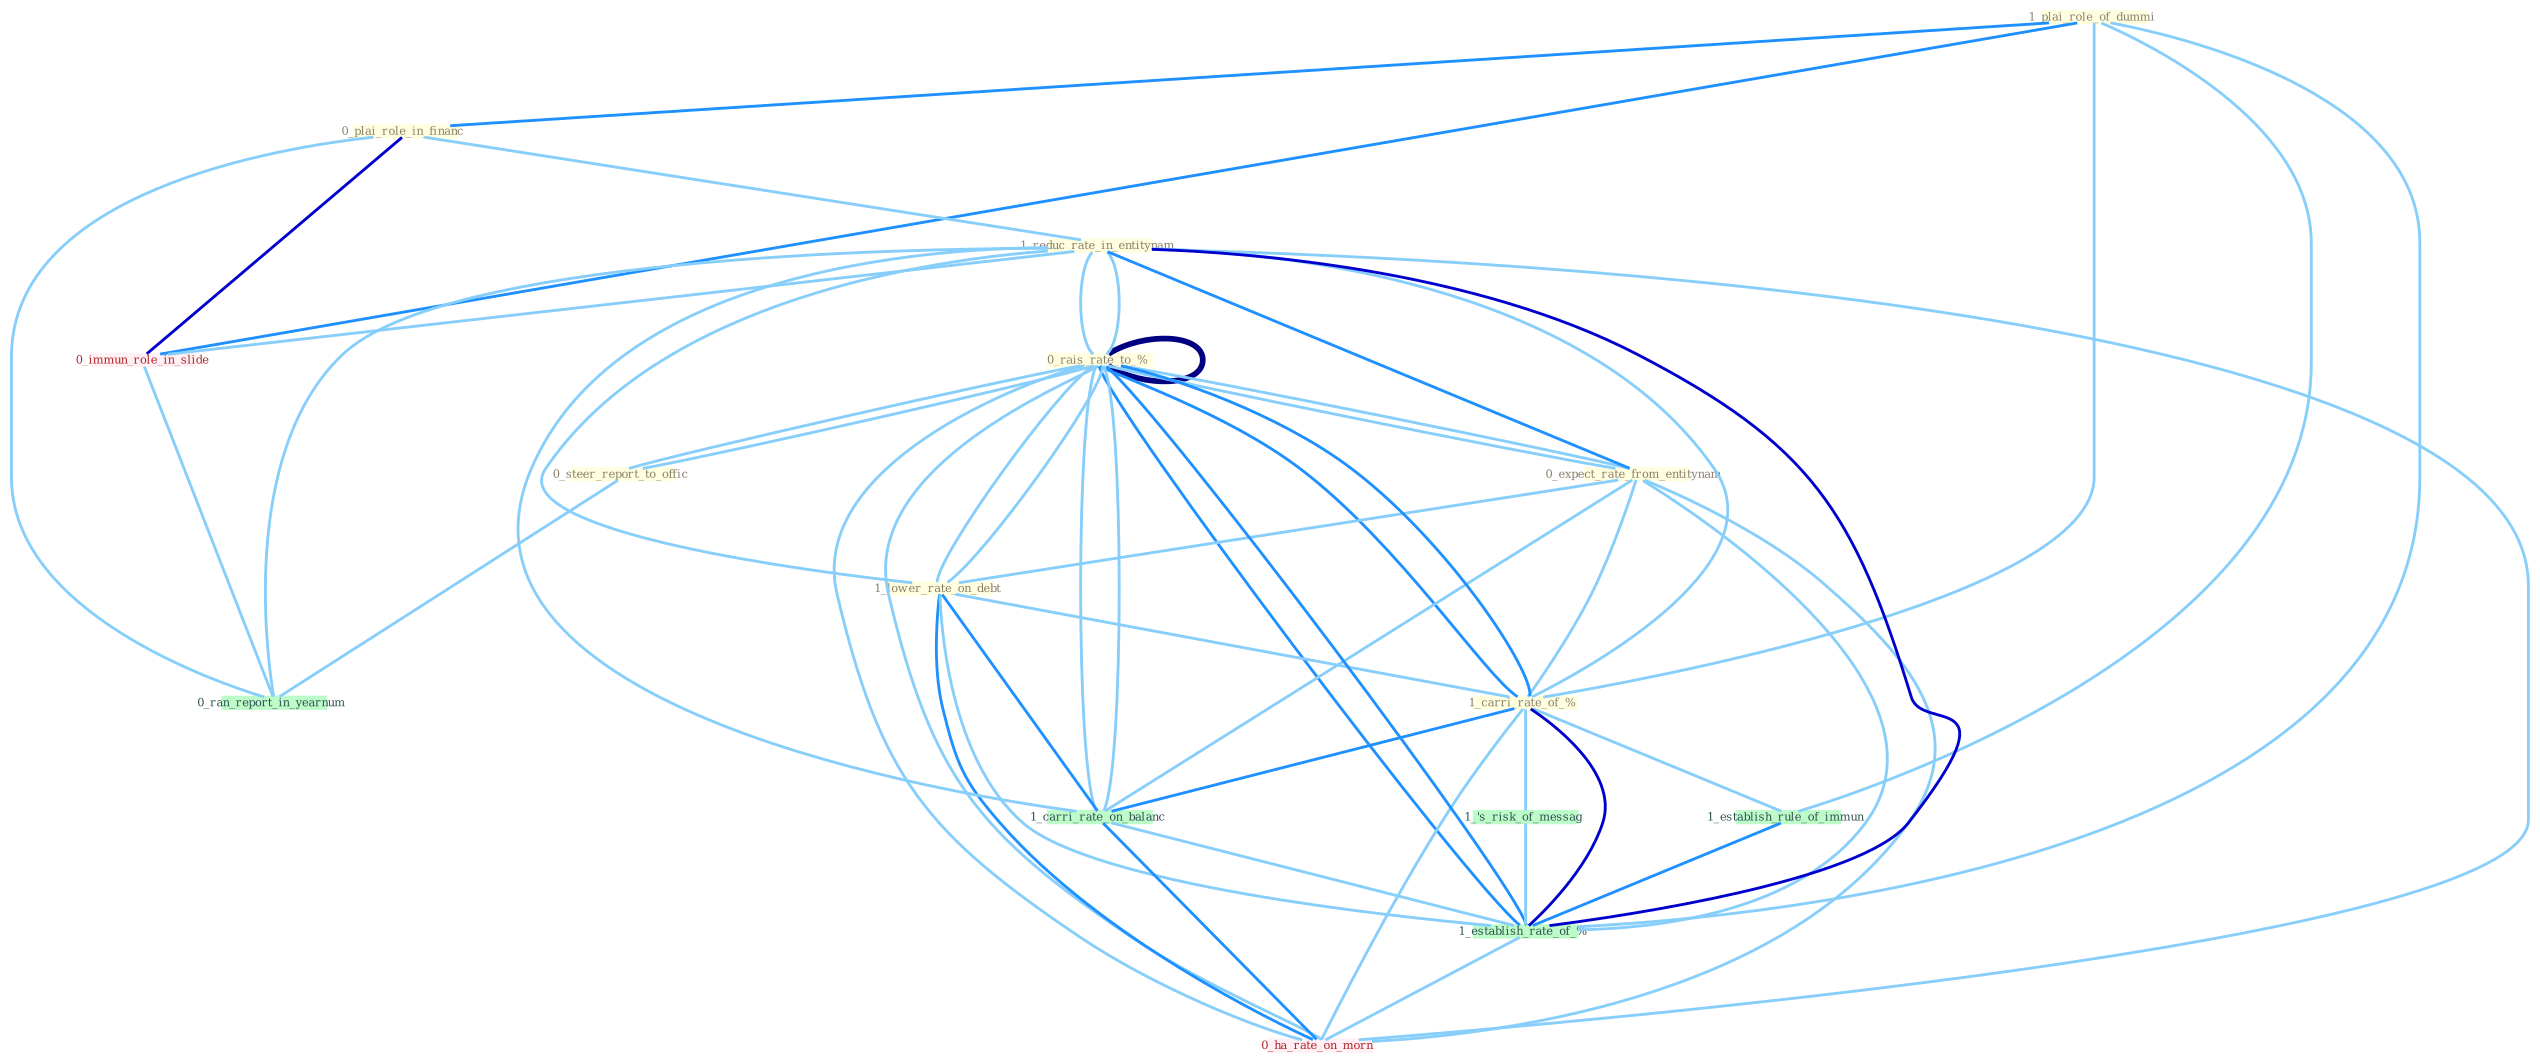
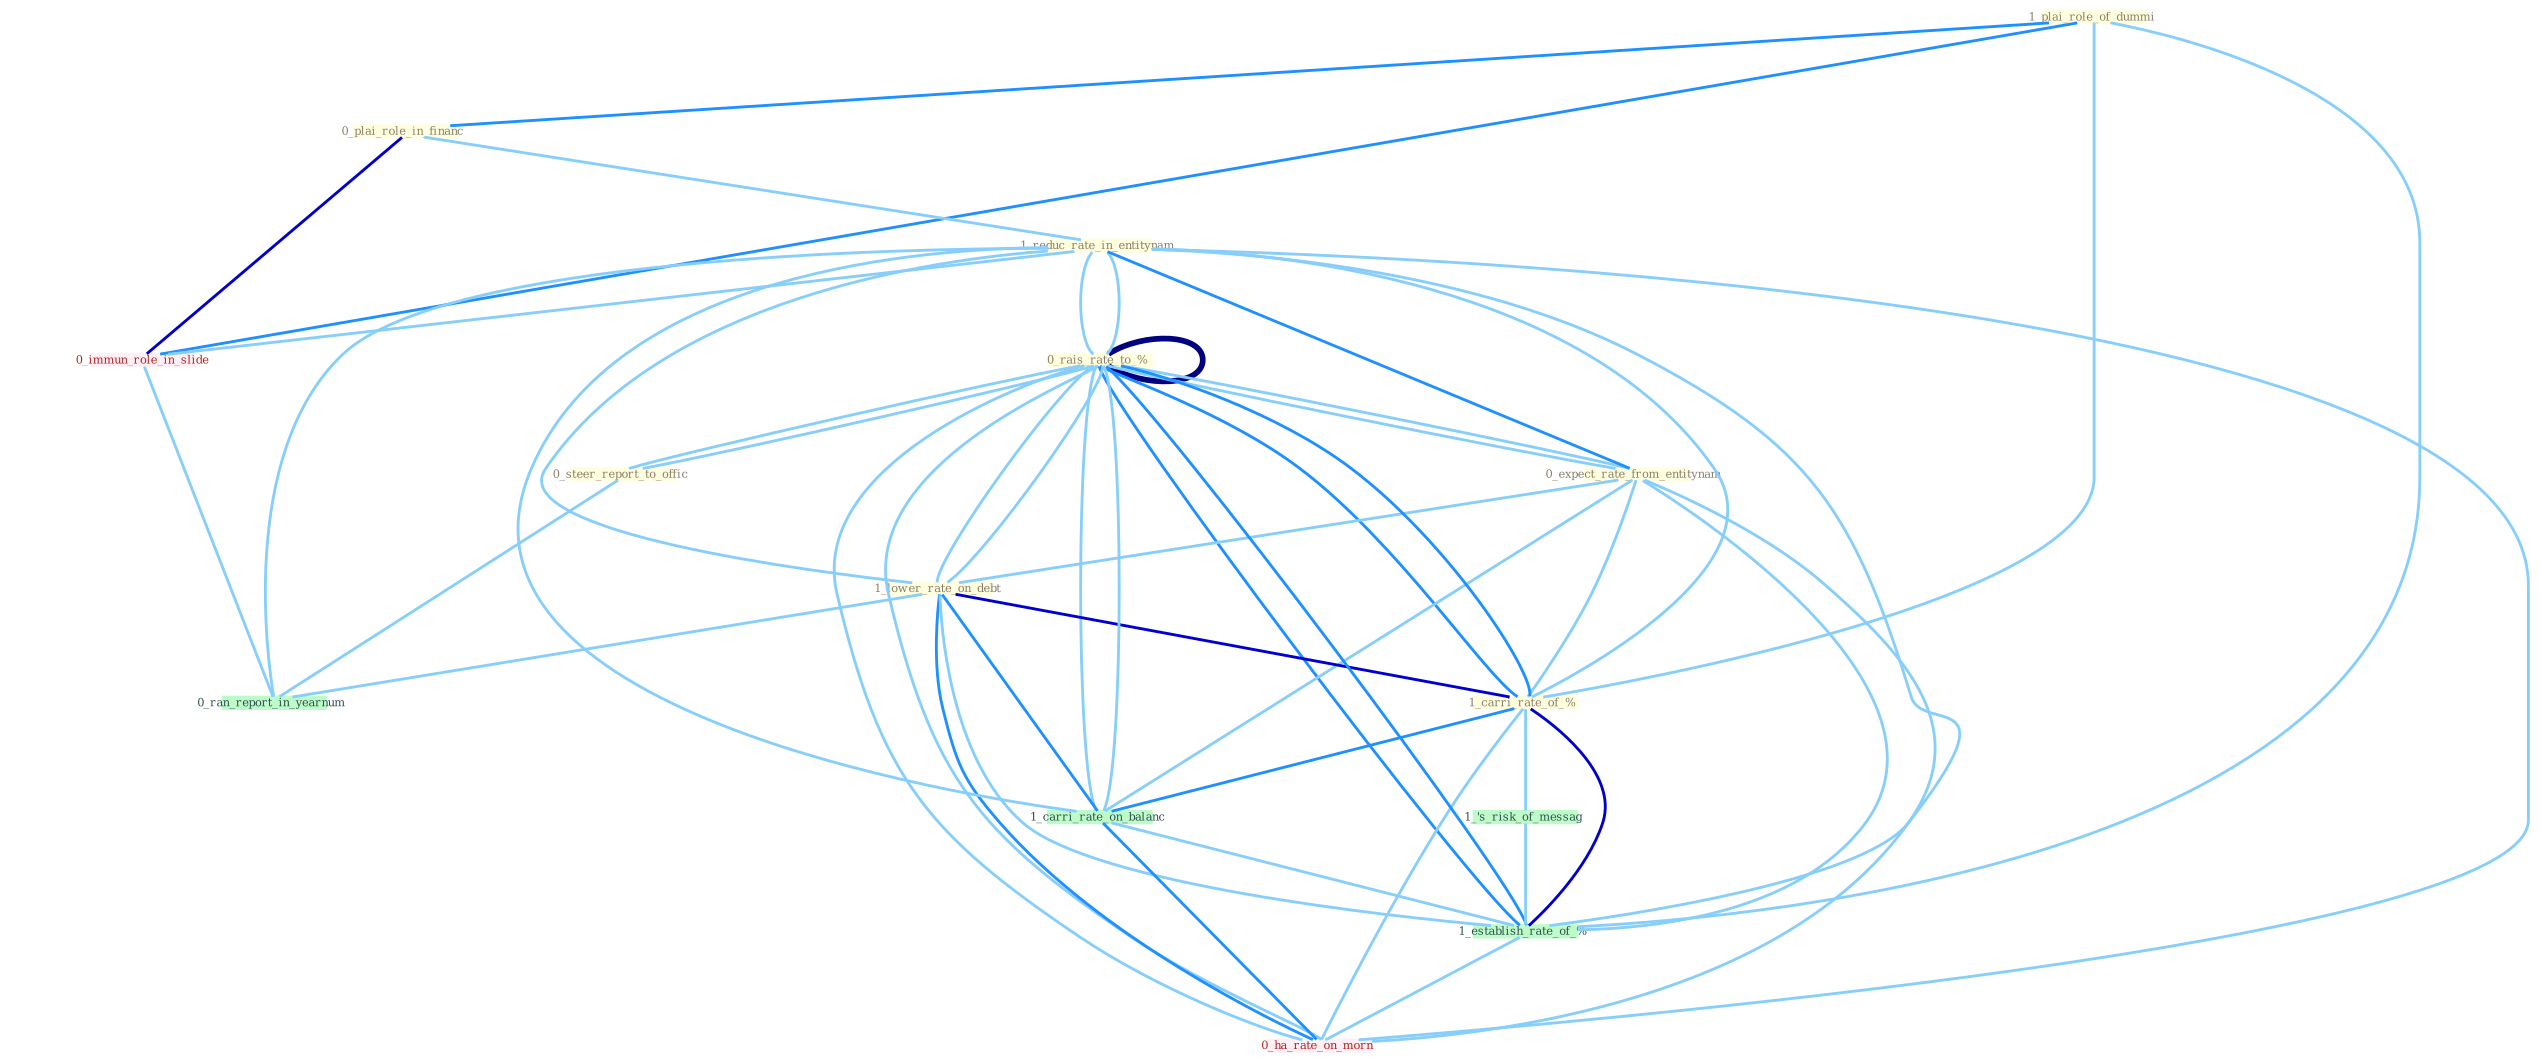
edge "0_plai_role_in_financ" -- "0_ran_report_in_yearnum": now "1_lower_rate_on_debt" -- "0_ran_report_in_yearnum"
edge "1_reduc_rate_in_entitynam" -- "1_establish_rate_of_%": color #0000cd -> #87cefa
edge "1_lower_rate_on_debt" -- "1_carri_rate_of_%": color #87cefa -> #0000cd
node "1_establish_rule_of_immun": removed
